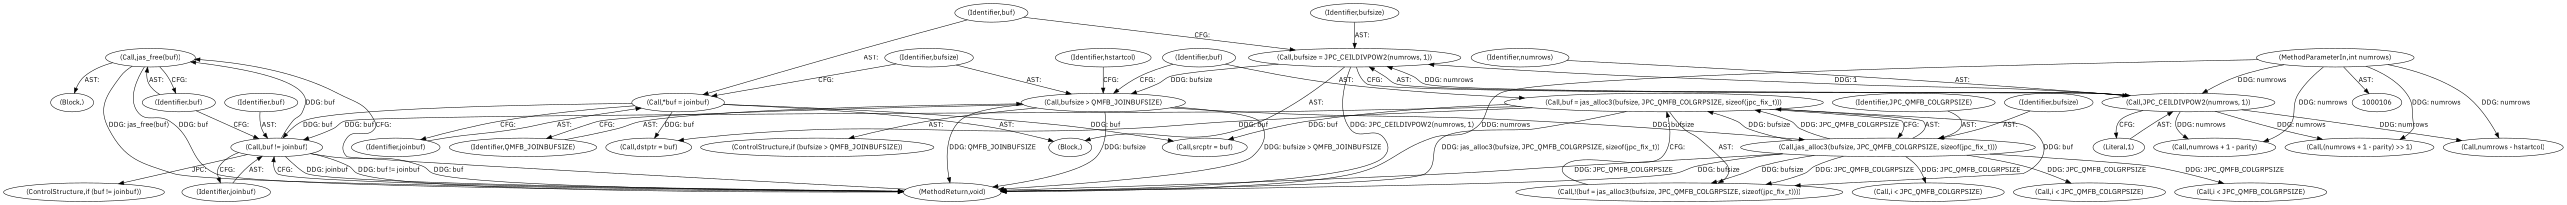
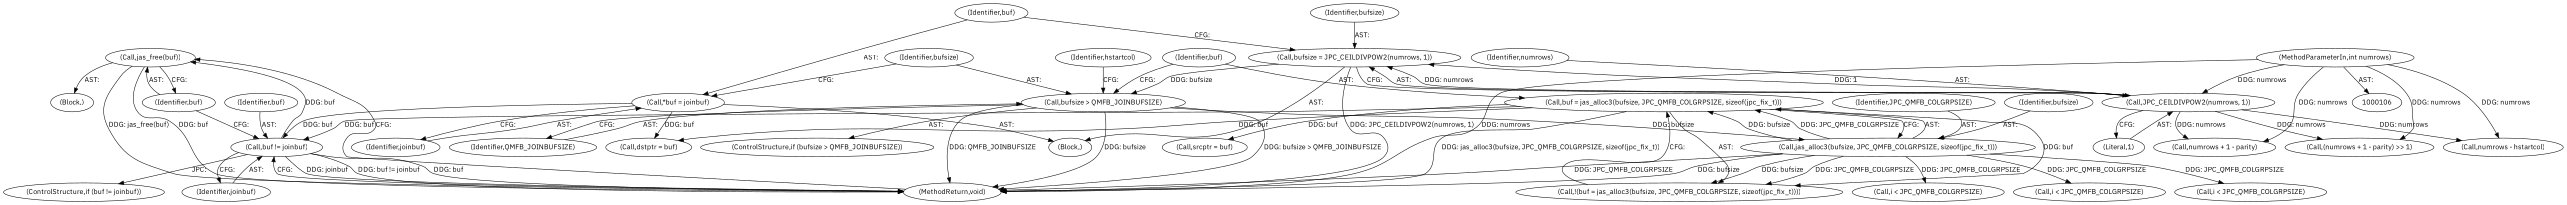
edge "(Call,*buf = joinbuf)" -> "(Call,srcptr = buf)": removed, label "DDG: buf"
